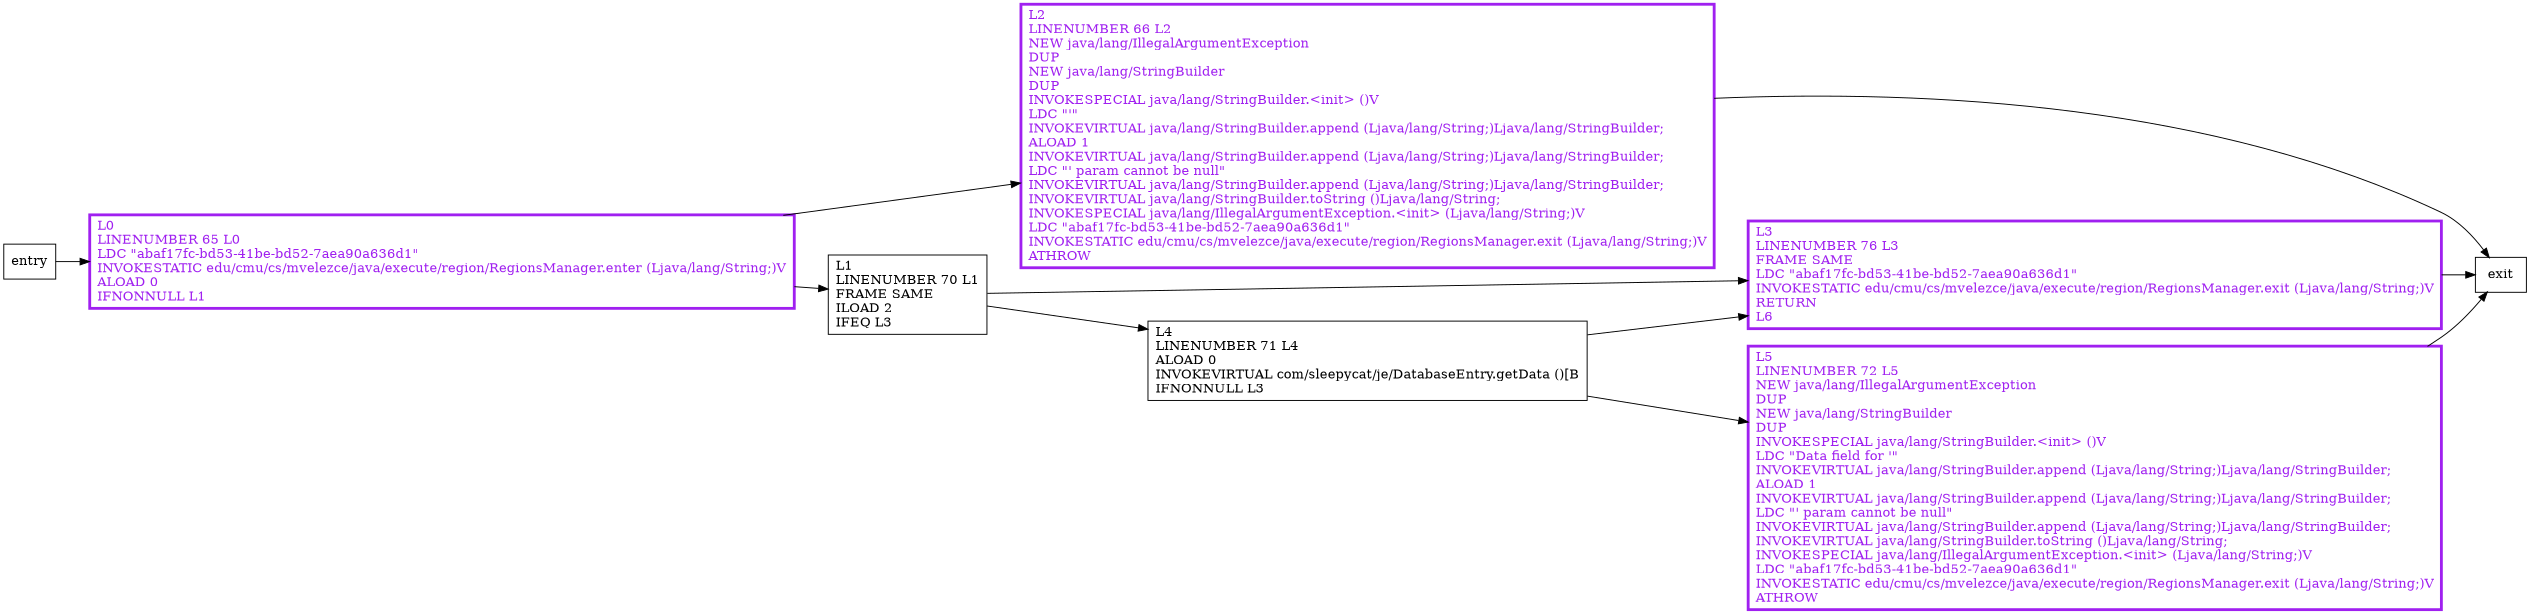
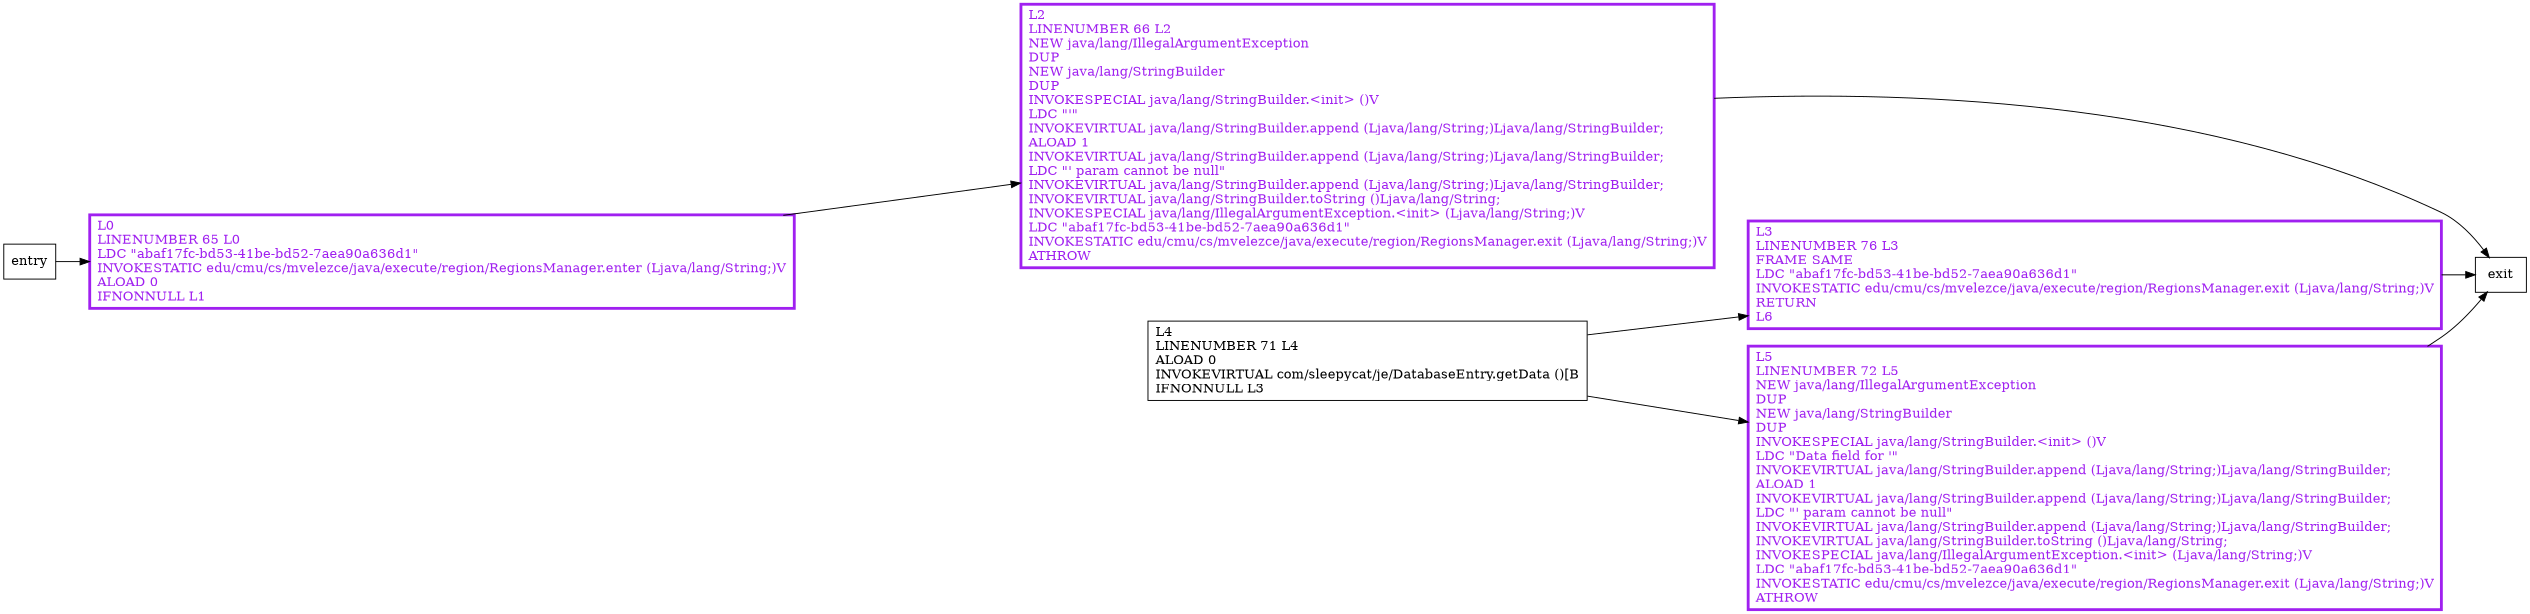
node "L1 LINENUMBER 70 L1 FRAME SAME ILOAD 2 IFEQ L3": removed
